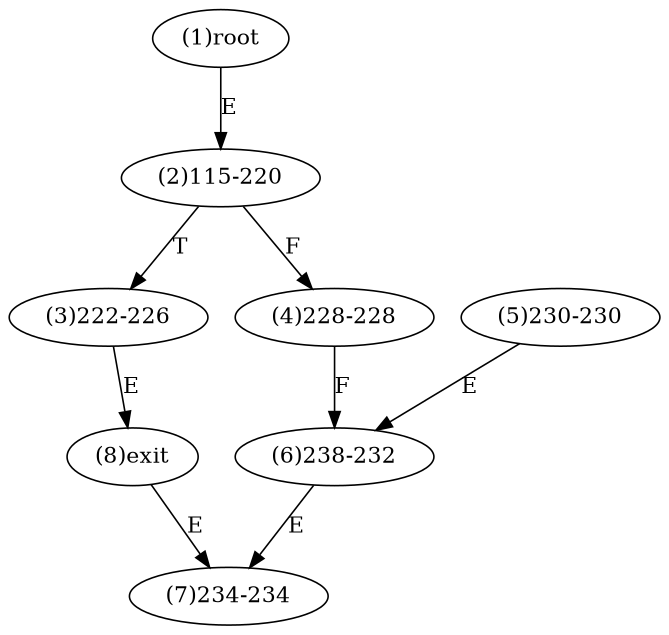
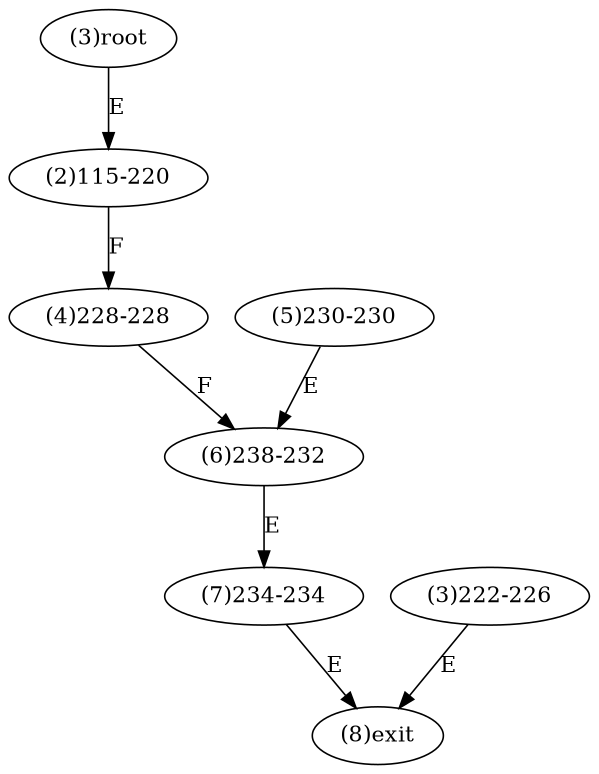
node "(1)root": label "(1)root" -> "(3)root"
edge "(2)115-220" -> "(3)222-226": removed, label "T"
edge "(8)exit" -> "(7)234-234": reversed
